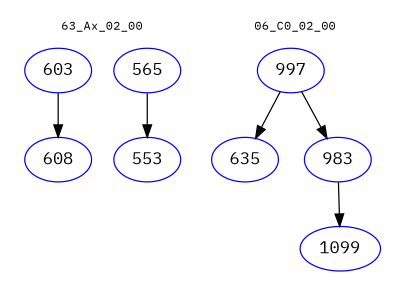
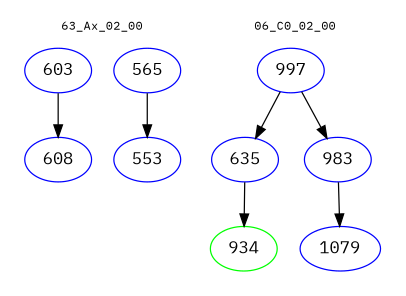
node "934": added
node "1099": label "1099" -> "1079"
